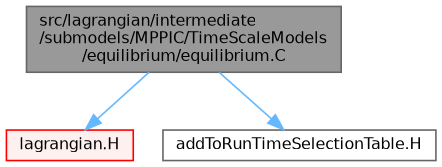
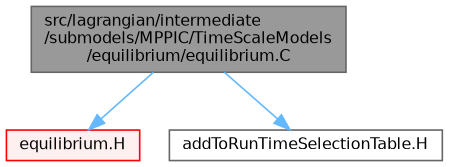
node "lagrangian.H": label "lagrangian.H" -> "equilibrium.H"
